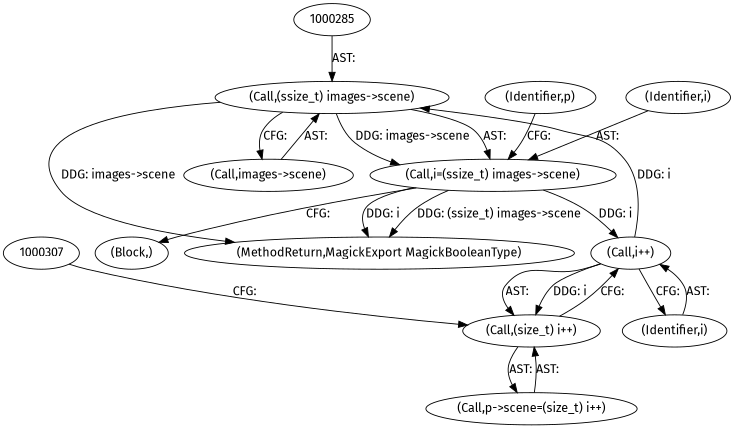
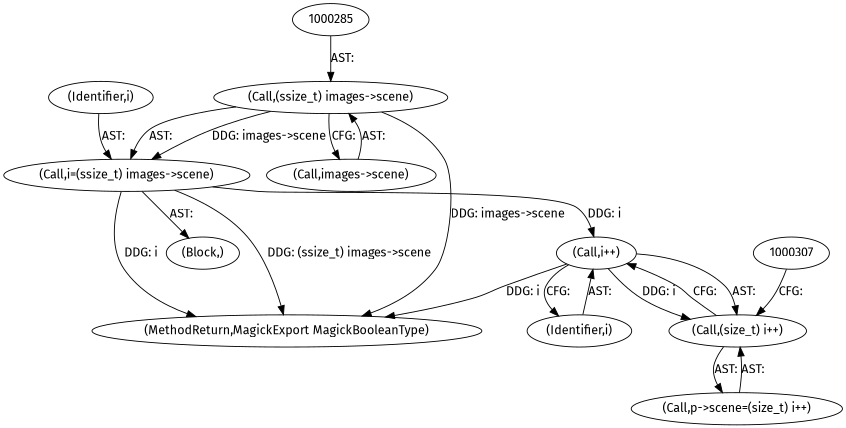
node "(Identifier,p)": removed
edge "(Call,i++)" -> "(Call,(ssize_t) images->scene)": now "(Call,i++)" -> "(MethodReturn,MagickExport MagickBooleanType)"
edge "(Call,i=(ssize_t) images->scene)" -> "(Block,)": label "CFG: " -> "AST: "
